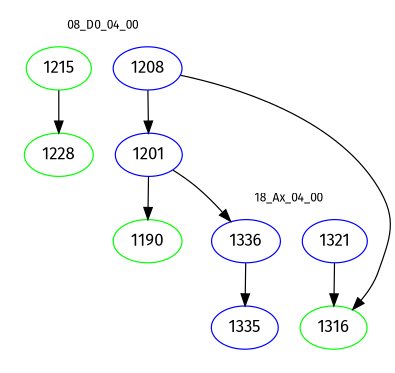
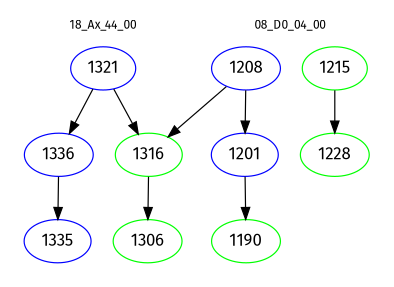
edge "1201" -> "1336": now "1321" -> "1336"
cluster "18_Ax_04_00": label "18_Ax_04_00" -> "18_Ax_44_00"
node "1306": added
